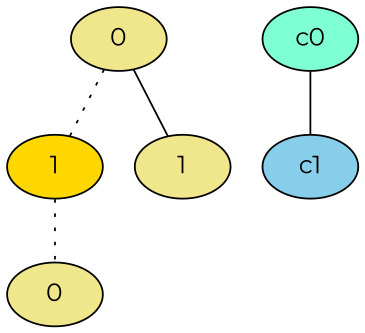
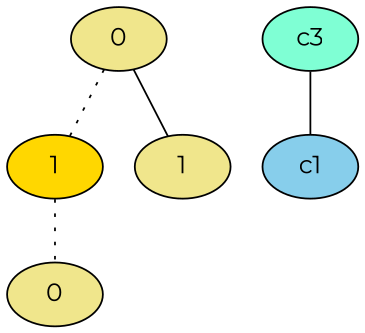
node "c0": label "c0" -> "c3"
